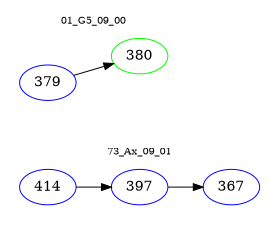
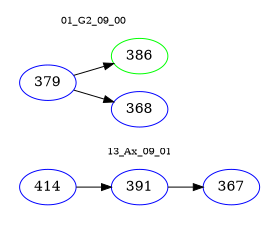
cluster "01_G5_09_00": label "01_G5_09_00" -> "01_G2_09_00"
node "380": label "380" -> "386"
node "368": added
cluster "73_Ax_09_01": label "73_Ax_09_01" -> "13_Ax_09_01"
node "397": label "397" -> "391"
